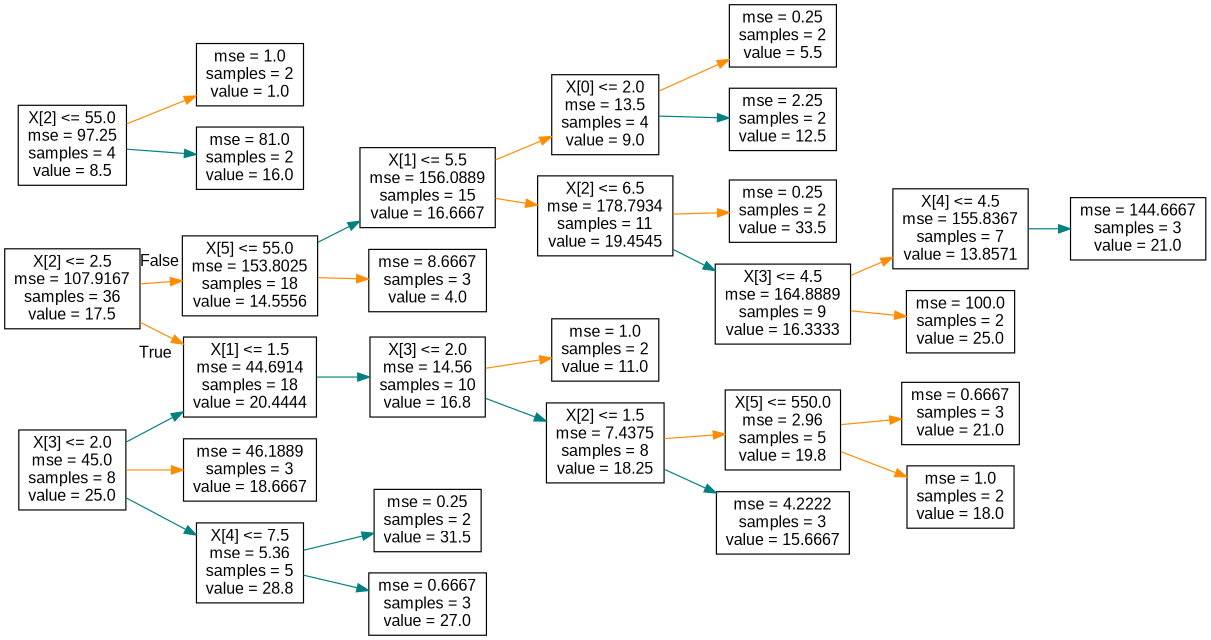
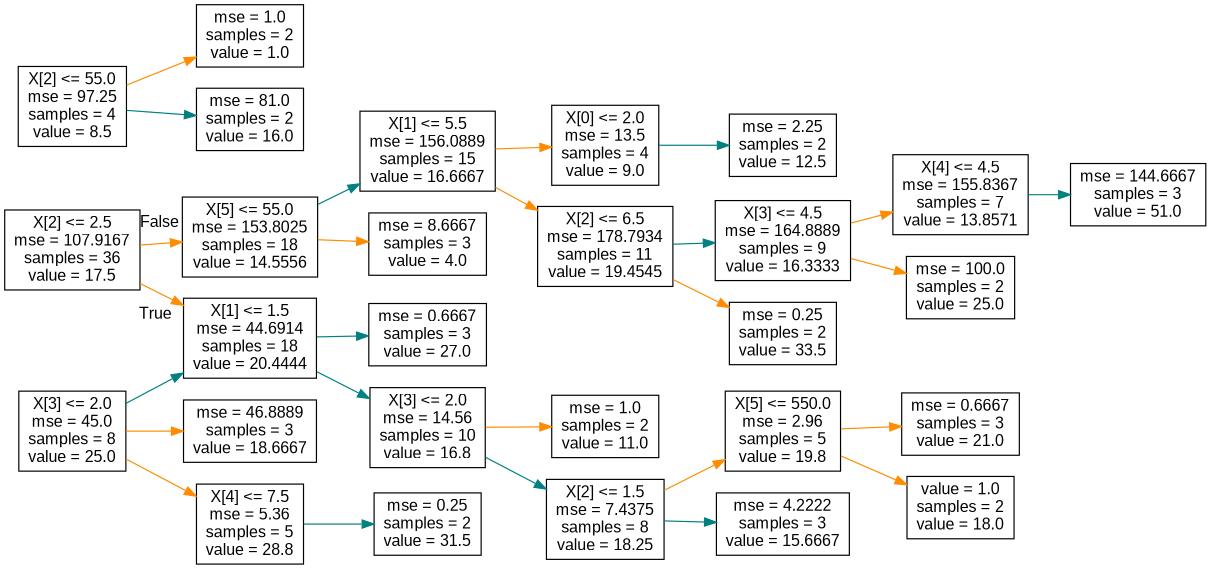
node "mse = 0.25 samples = 2 value = 5.5": removed
node "mse = 144.6667 samples = 3 value = 21.0": label "mse = 144.6667 samples = 3 value = 21.0" -> "mse = 144.6667 samples = 3 value = 51.0"
node "mse = 46.1889 samples = 3 value = 18.6667": label "mse = 46.1889 samples = 3 value = 18.6667" -> "mse = 46.8889 samples = 3 value = 18.6667"
node "mse = 1.0 samples = 2 value = 18.0": label "mse = 1.0 samples = 2 value = 18.0" -> "value = 1.0 samples = 2 value = 18.0"
edge "X[3] <= 2.0 mse = 45.0 samples = 8 value = 25.0" -> "X[4] <= 7.5 mse = 5.36 samples = 5 value = 28.8": color teal -> darkorange
edge "X[4] <= 7.5 mse = 5.36 samples = 5 value = 28.8" -> "mse = 0.6667 samples = 3 value = 27.0": now "X[1] <= 1.5 mse = 44.6914 samples = 18 value = 20.4444" -> "mse = 0.6667 samples = 3 value = 27.0"
